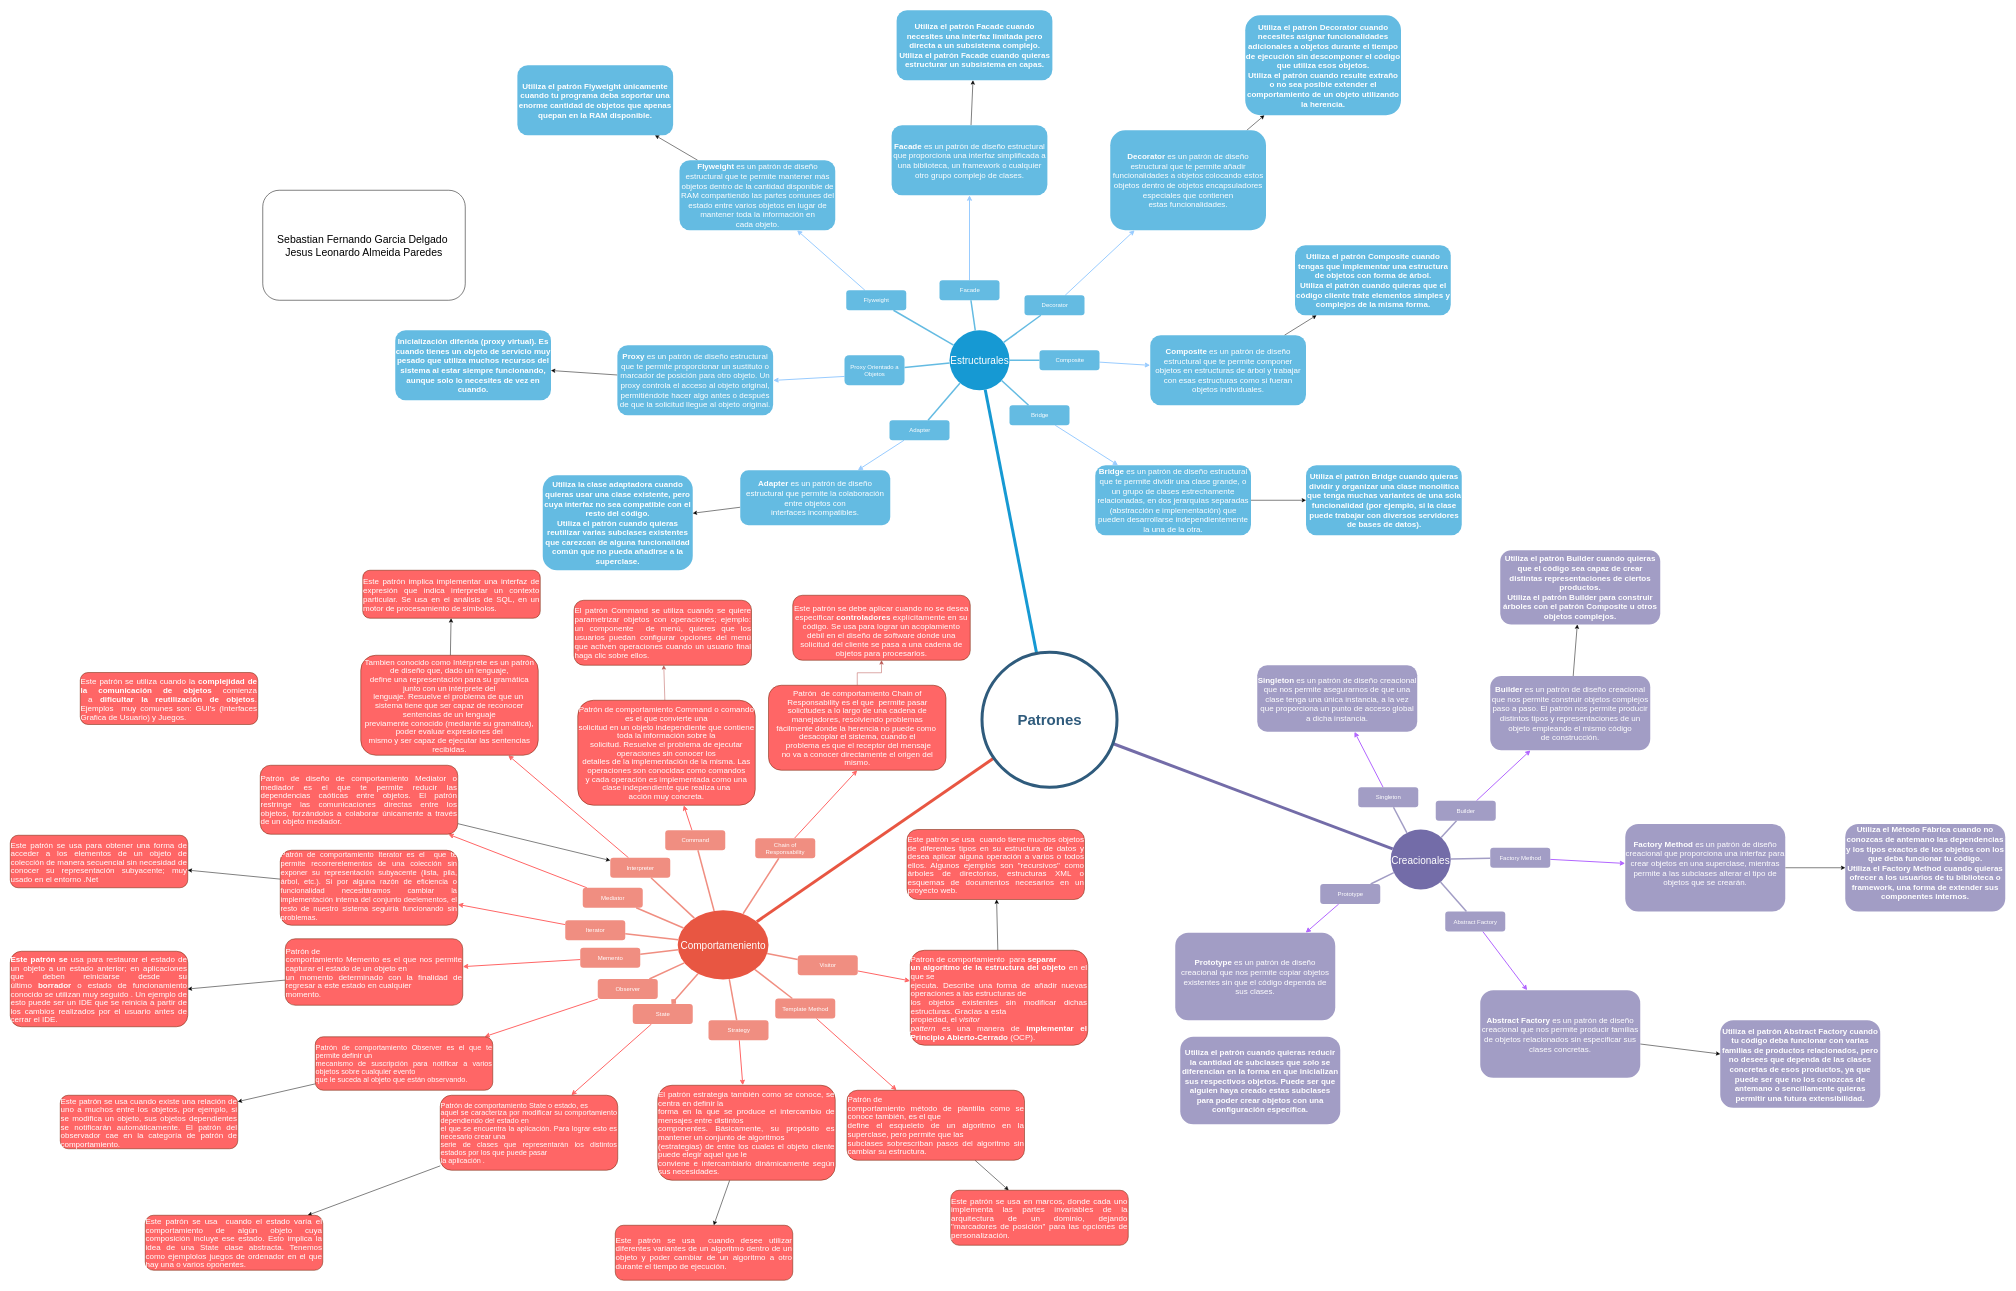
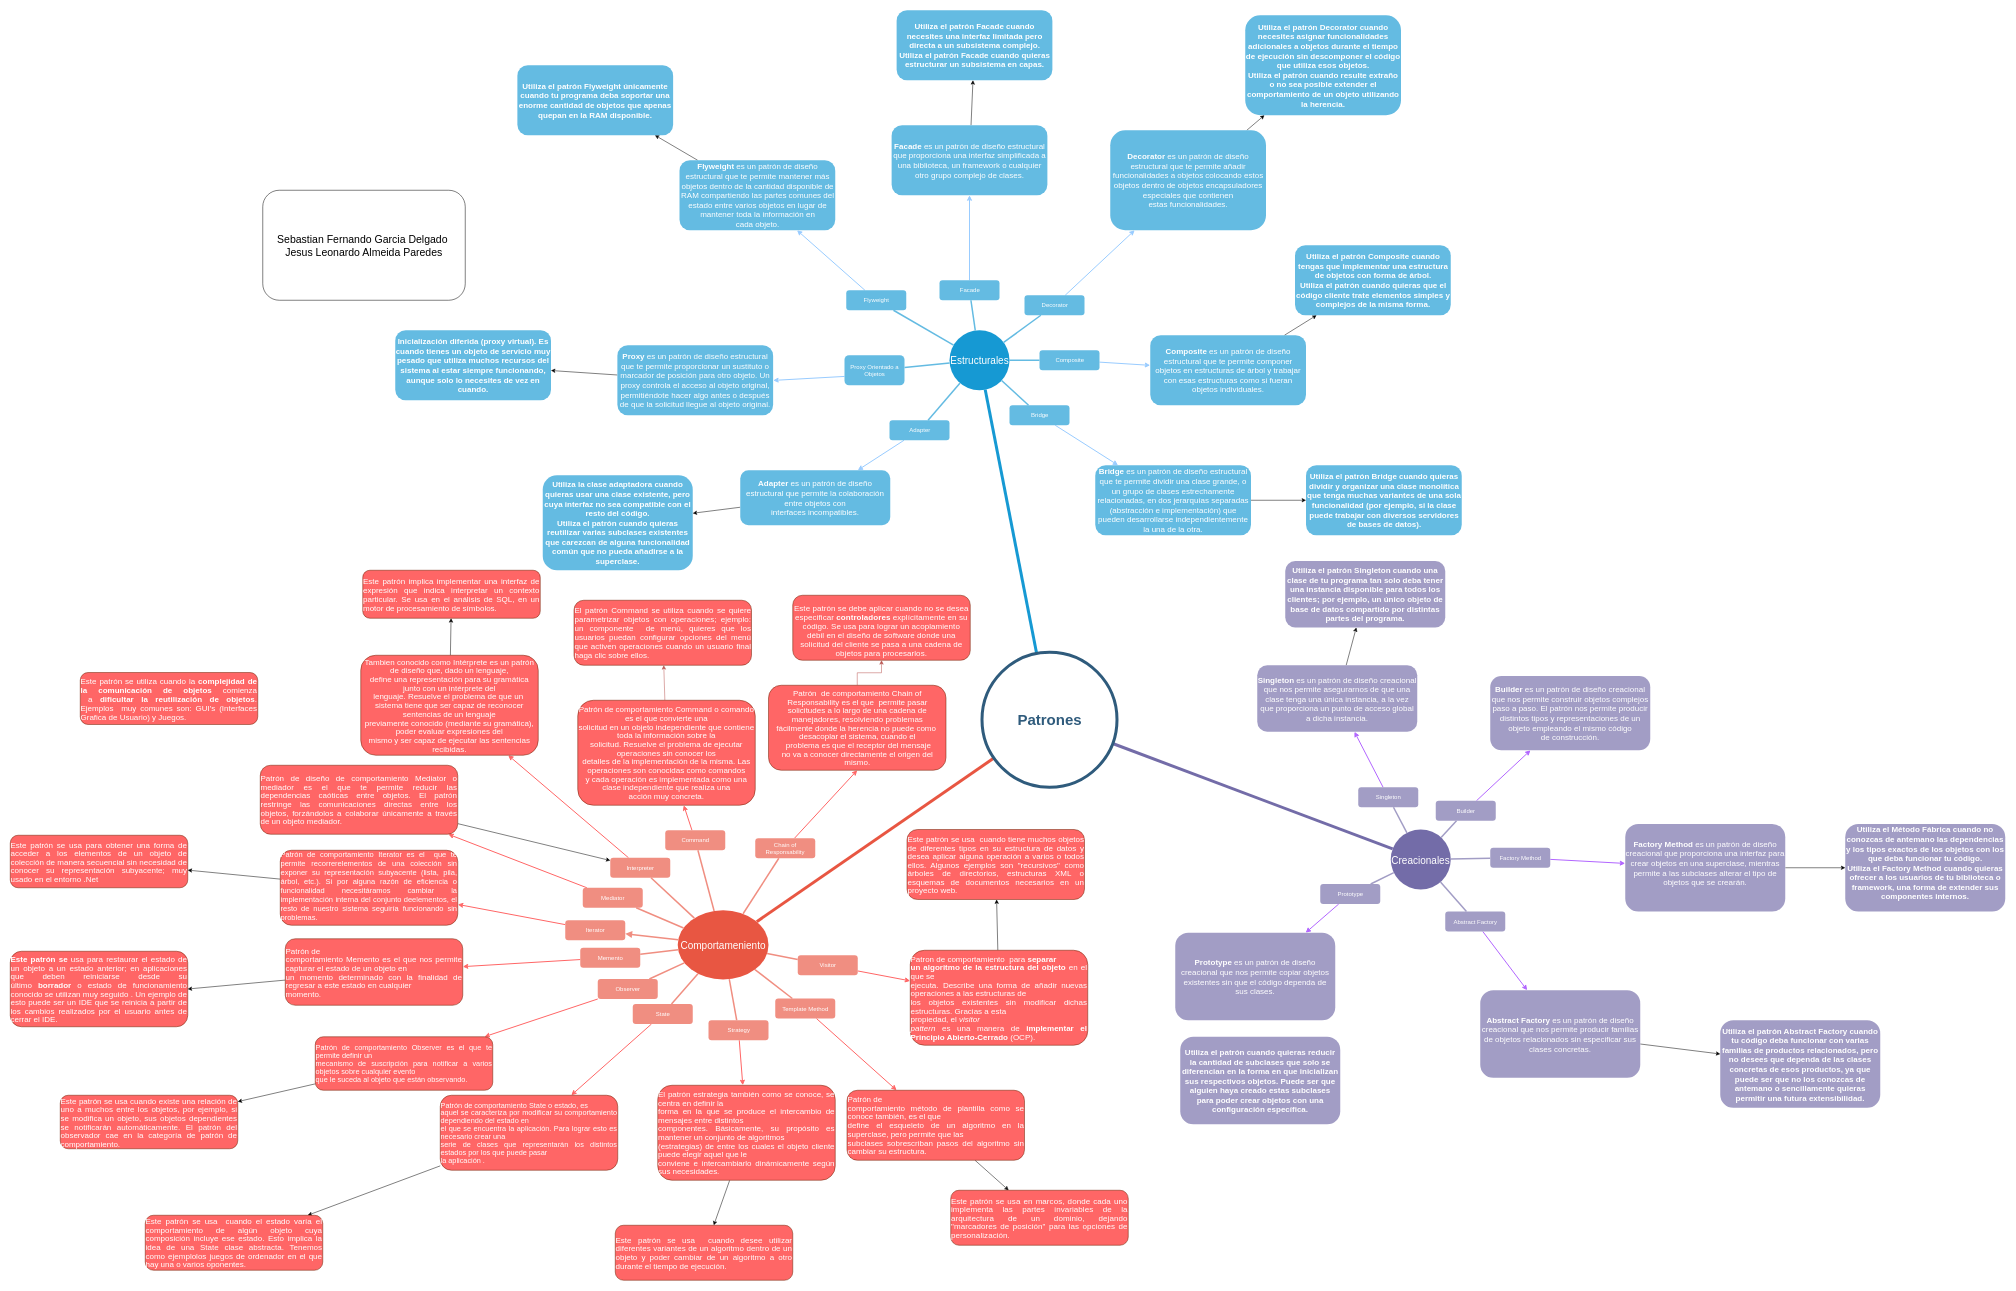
node "Utiliza el patrón Builder cuando quieras que el código sea capaz de crear distintas representaciones de ciertos productos. Utiliza el patrón Builder para construir árboles con el patrón Composite u otros objetos complejos.": removed
node "Utiliza el patrón Singleton cuando una clase de tu programa tan solo deba tener una instancia disponible para todos los clientes; por ejemplo, un único objeto de base de datos compartido por distintas partes del programa.": added
edge "Builder es un patrón de diseño creacional que nos permite construir objetos complejos paso a paso. El patrón nos permite producir distintos tipos y representaciones de un objeto empleando el mismo código de construcción." -> "Utiliza el patrón Builder cuando quieras que el código sea capaz de crear distintas representaciones de ciertos productos. Utiliza el patrón Builder para construir árboles con el patrón Composite u otros objetos complejos.": removed
edge "Singleton es un patrón de diseño creacional que nos permite asegurarnos de que una clase tenga una única instancia, a la vez que proporciona un punto de acceso global a dicha instancia." -> "Utiliza el patrón Singleton cuando una clase de tu programa tan solo deba tener una instancia disponible para todos los clientes; por ejemplo, un único objeto de base de datos compartido por distintas partes del programa.": added
edge "Iterator" -- "Comportameniento": arrowhead none -> block
edge "Comportameniento" -> "State": arrowhead diamond -> none
